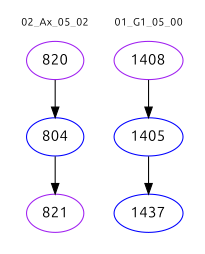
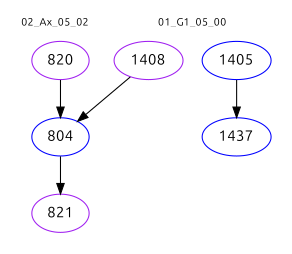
edge "1408" -> "1405": now "1408" -> "804"
